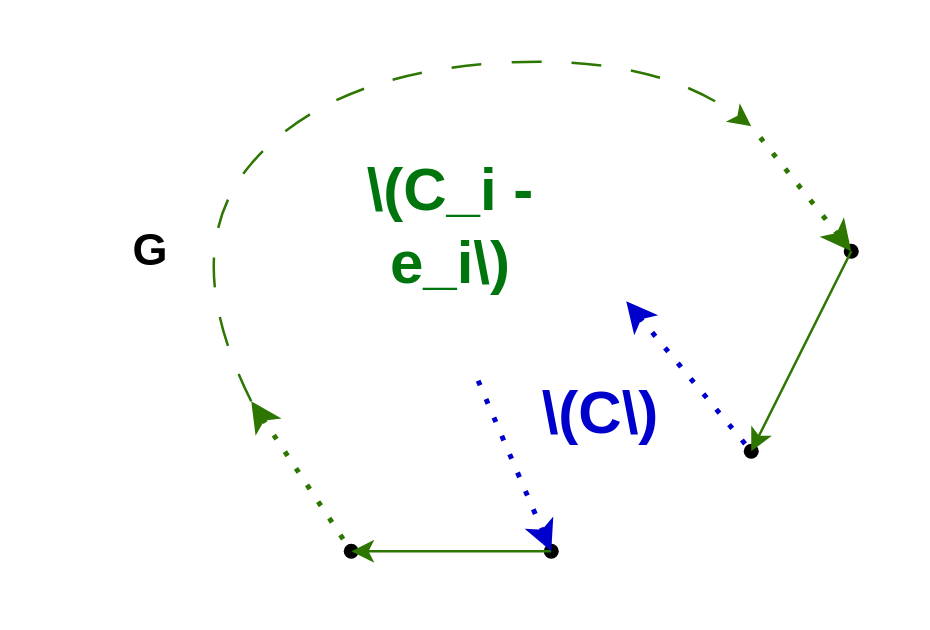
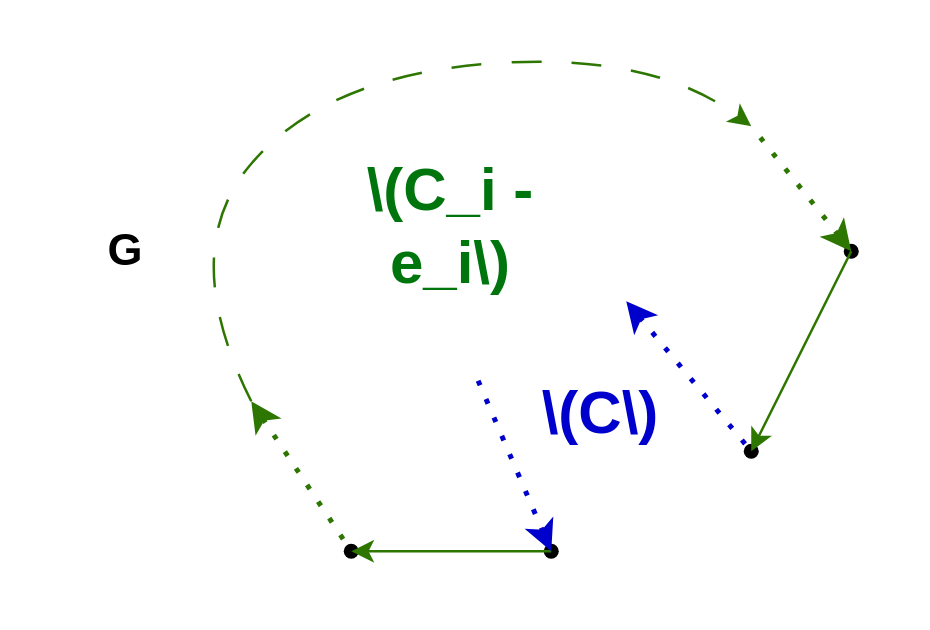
node "G": moved (151, 251) -> (126, 251)
